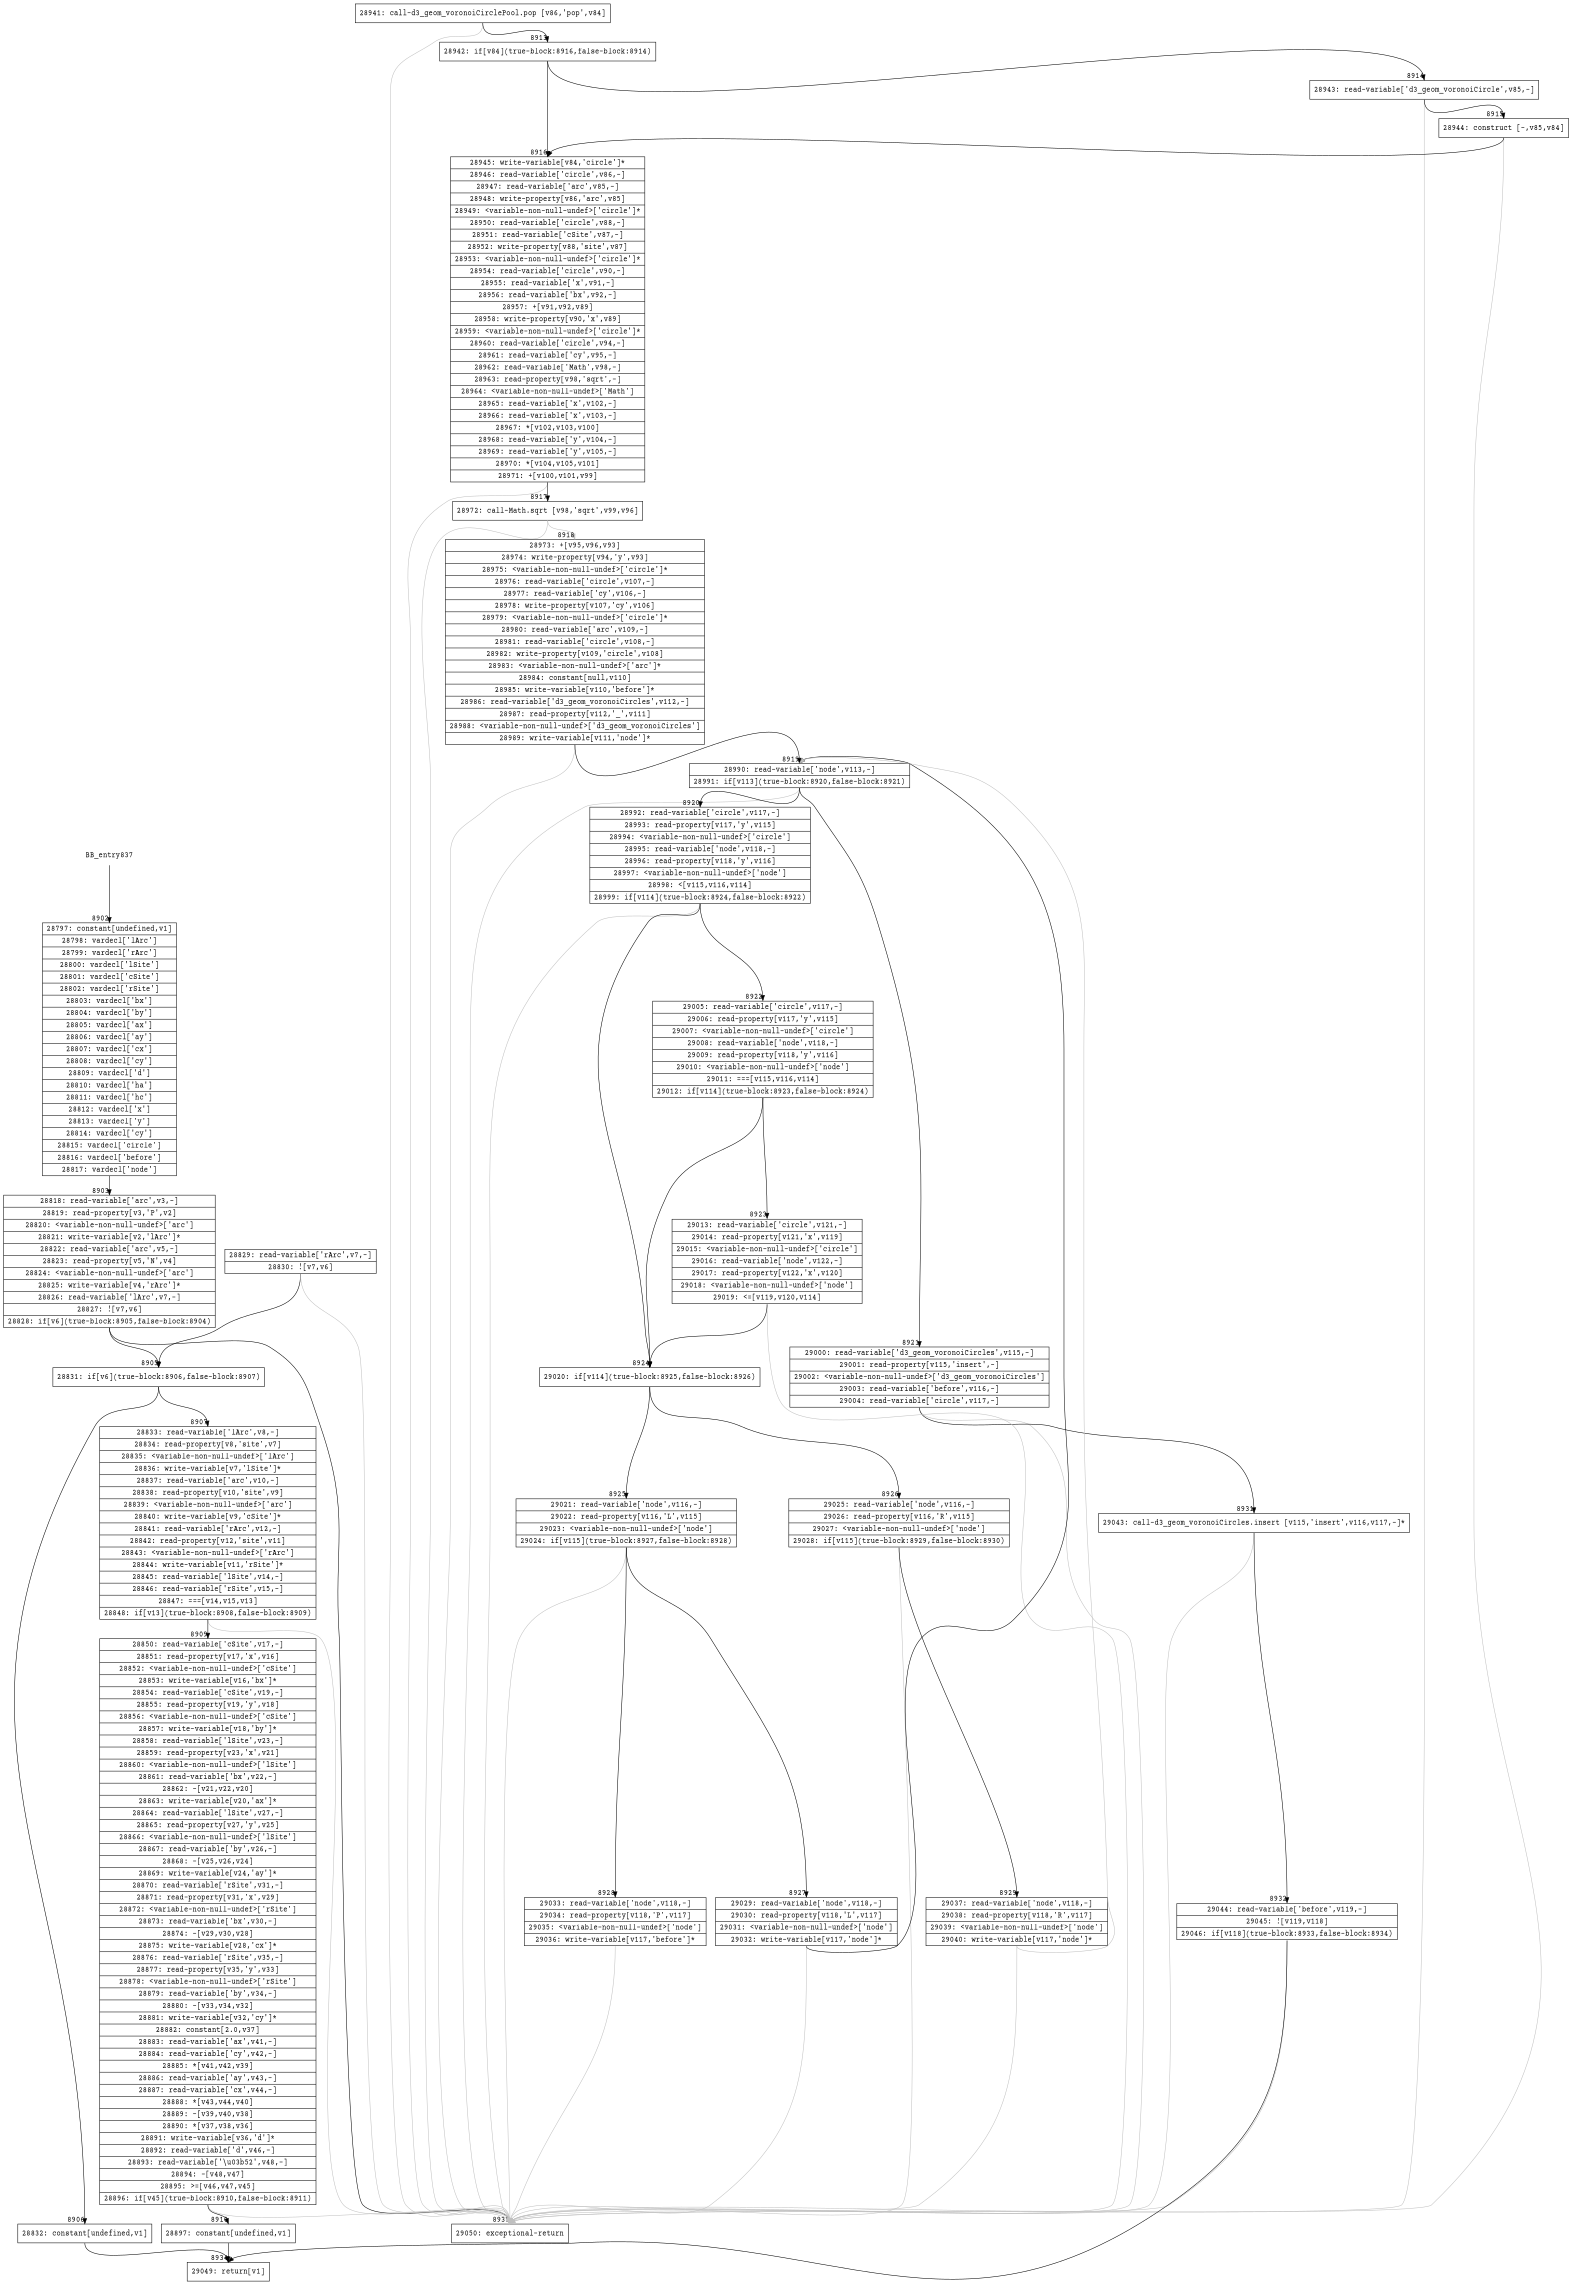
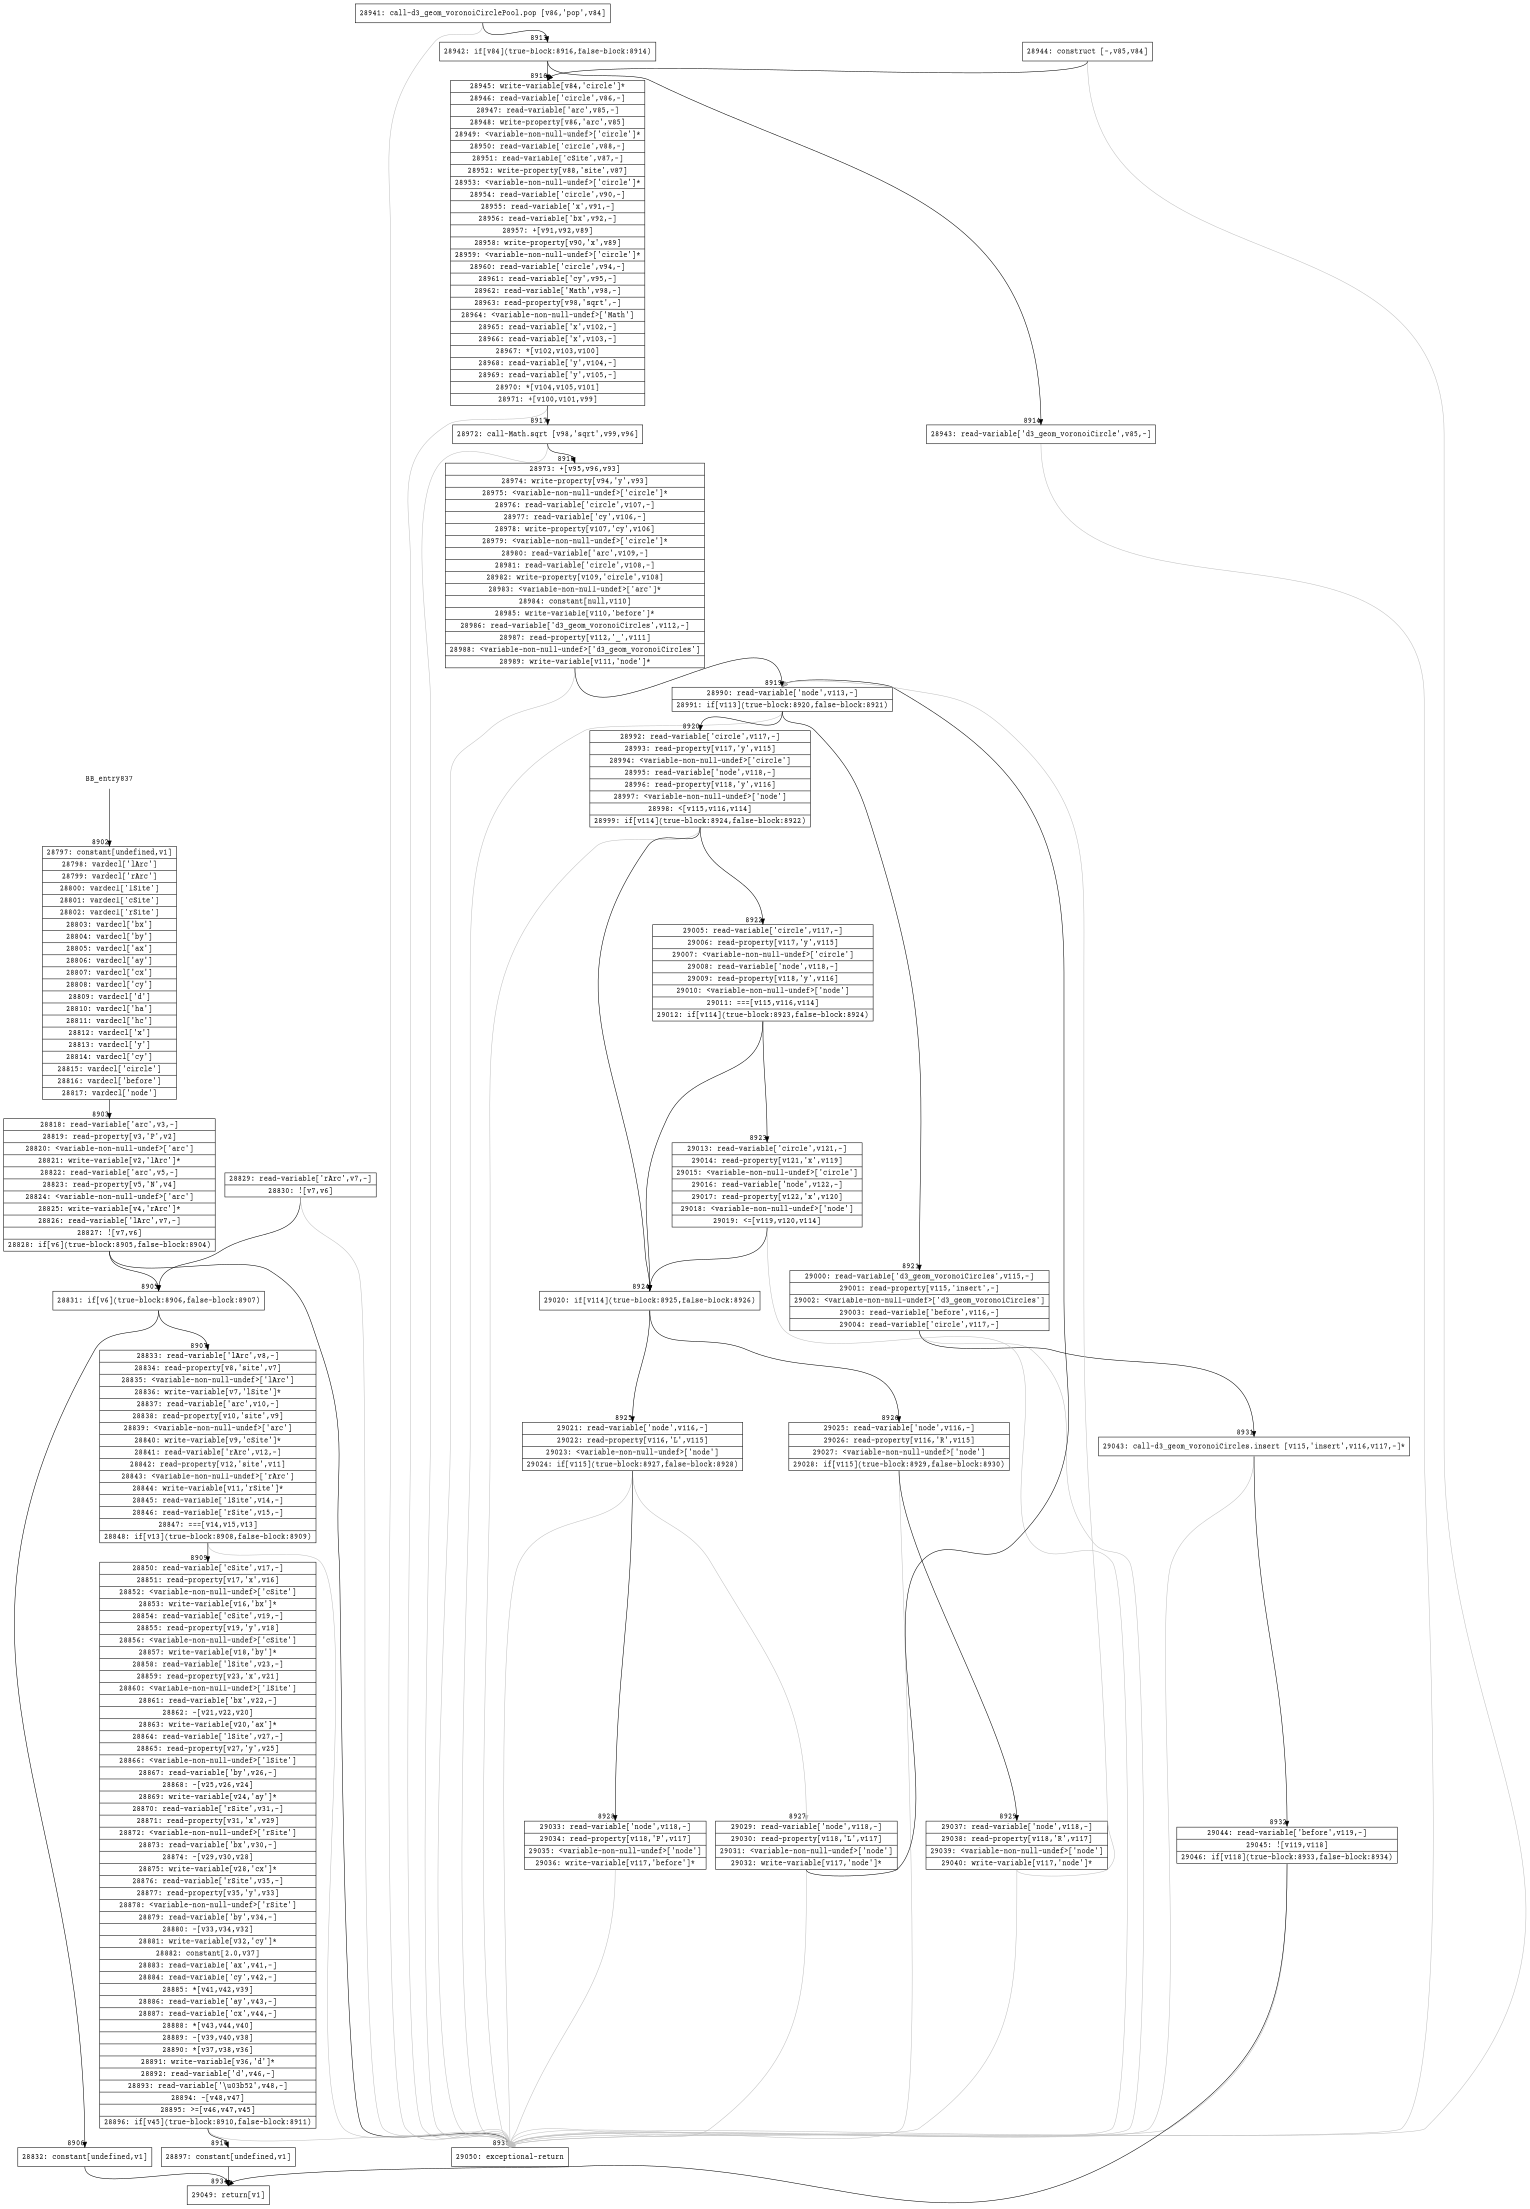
edge "28943: read-variable['d3_geom_voronoiCircle',v85,-]" -> "28944: construct [-,v85,v84]": removed
edge "28972: call-Math.sqrt [v98,'sqrt',v99,v96]" -> "28973: +[v95,v96,v93]": color gray -> black
edge "29021: read-variable['node',v116,-]" -> "29029: read-variable['node',v118,-]": color black -> gray
